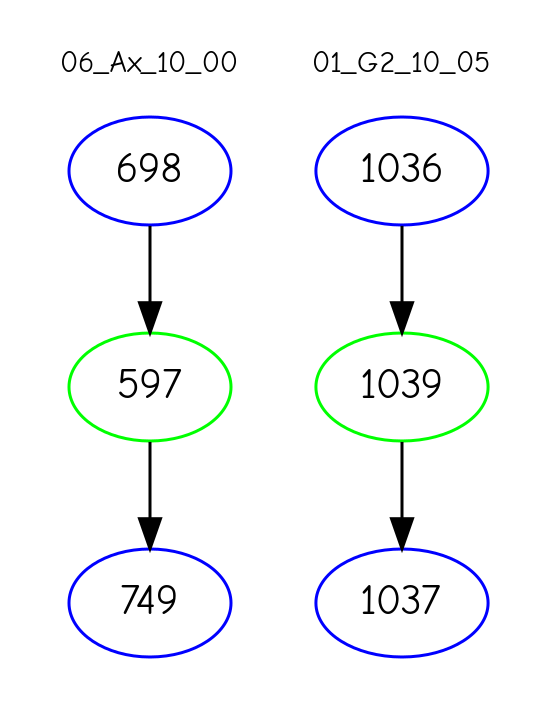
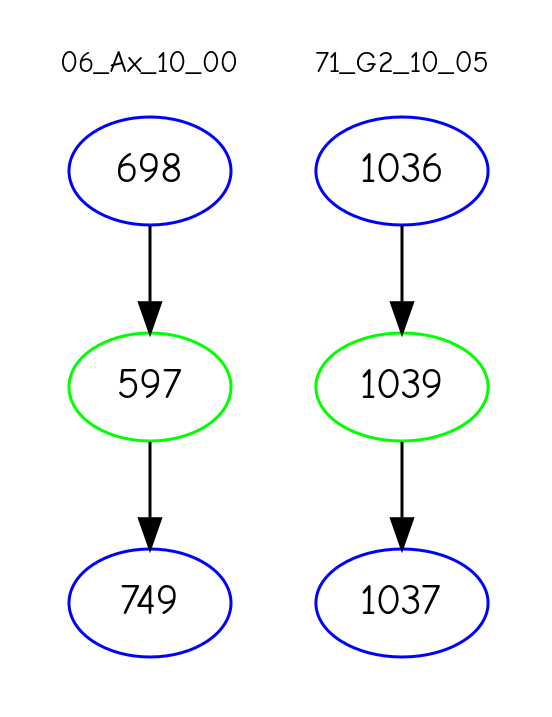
cluster "01_G2_10_05": label "01_G2_10_05" -> "71_G2_10_05"
